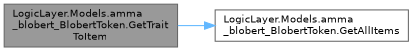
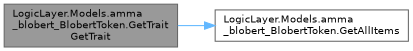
node "LogicLayer.Models.amma _blobert_BlobertToken.GetTrait ToItem": label "LogicLayer.Models.amma _blobert_BlobertToken.GetTrait ToItem" -> "LogicLayer.Models.amma _blobert_BlobertToken.GetTrait GetTrait"
